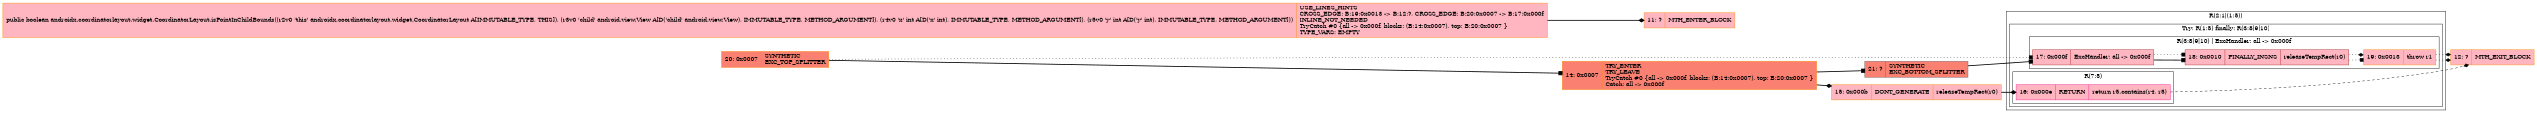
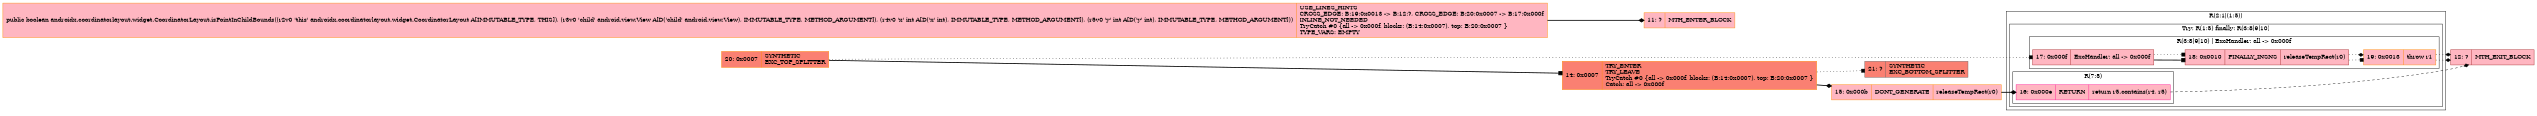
node "12: ?": color darkorange -> brown
edge "21: ?" -> "17: 0x000f": removed
edge "14: 0x0007" -> "21: ?": style bold -> dotted
